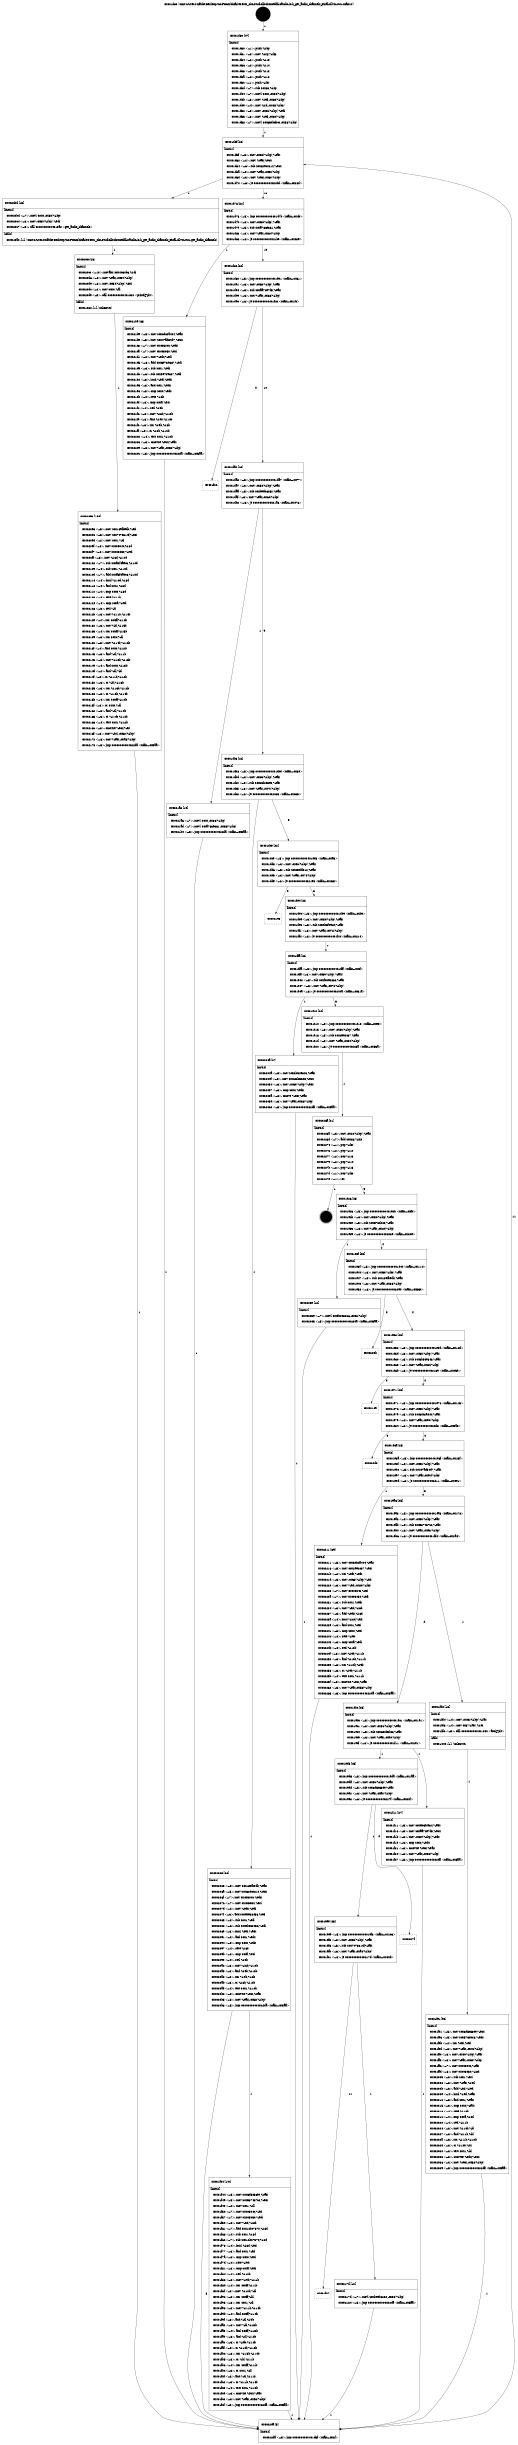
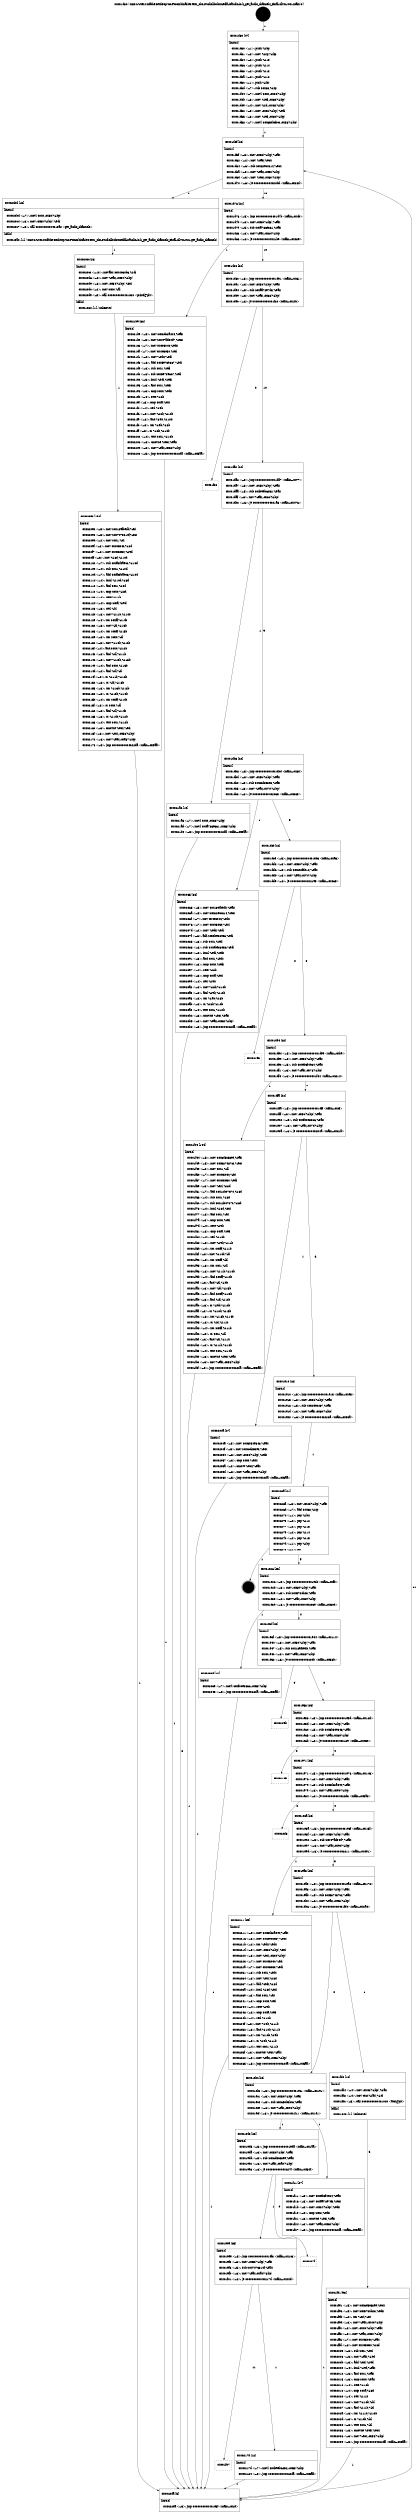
edge "0x401fd4 [13]" -> "0x401fe1 [93]": label " 1" -> " 6"
edge "0x402065 [88]" -> "0x401f44 [144]": now "0x401de4 [22]" -> "0x401f44 [144]"
